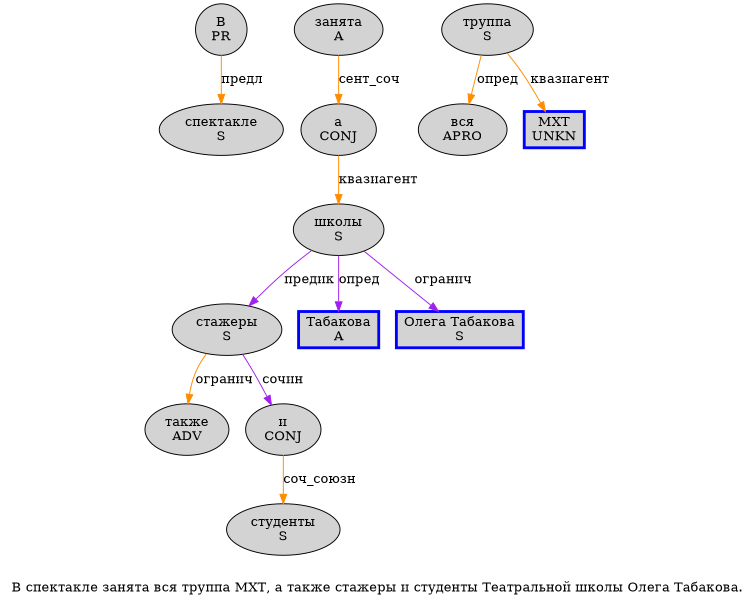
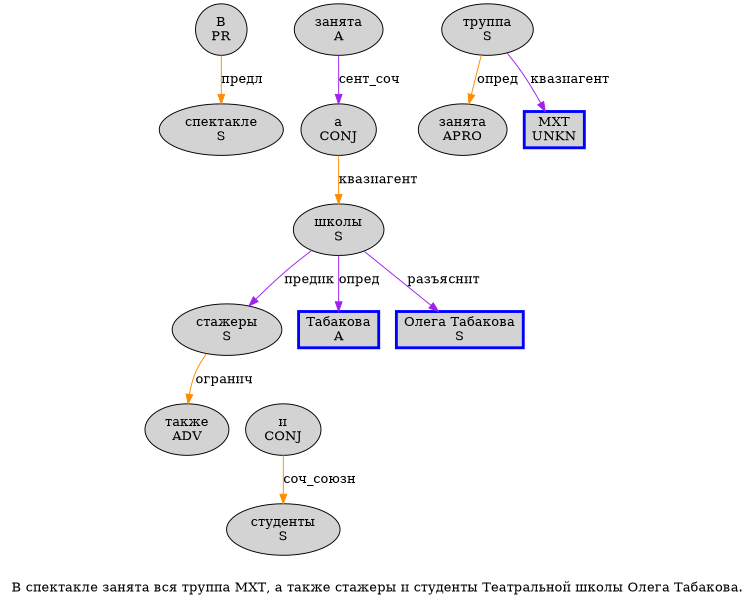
edge "занята A" -> "а CONJ": color darkorange -> purple
edge "труппа S" -> "МХТ UNKN": color darkorange -> purple
node "вся APRO": label "вся APRO" -> "занята APRO"
edge "школы S" -> "Олега Табакова S": label "огранич" -> "разъяснит"
edge "стажеры S" -> "и CONJ": removed, label "сочин"
